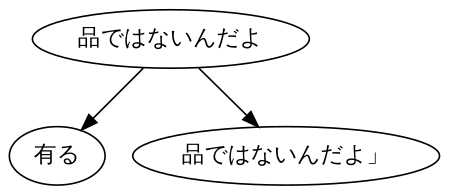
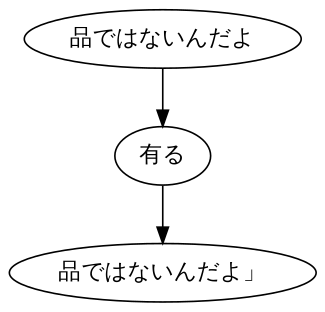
edge "品ではないんだよ" -> "品ではないんだよ」": now "有る" -> "品ではないんだよ」"
